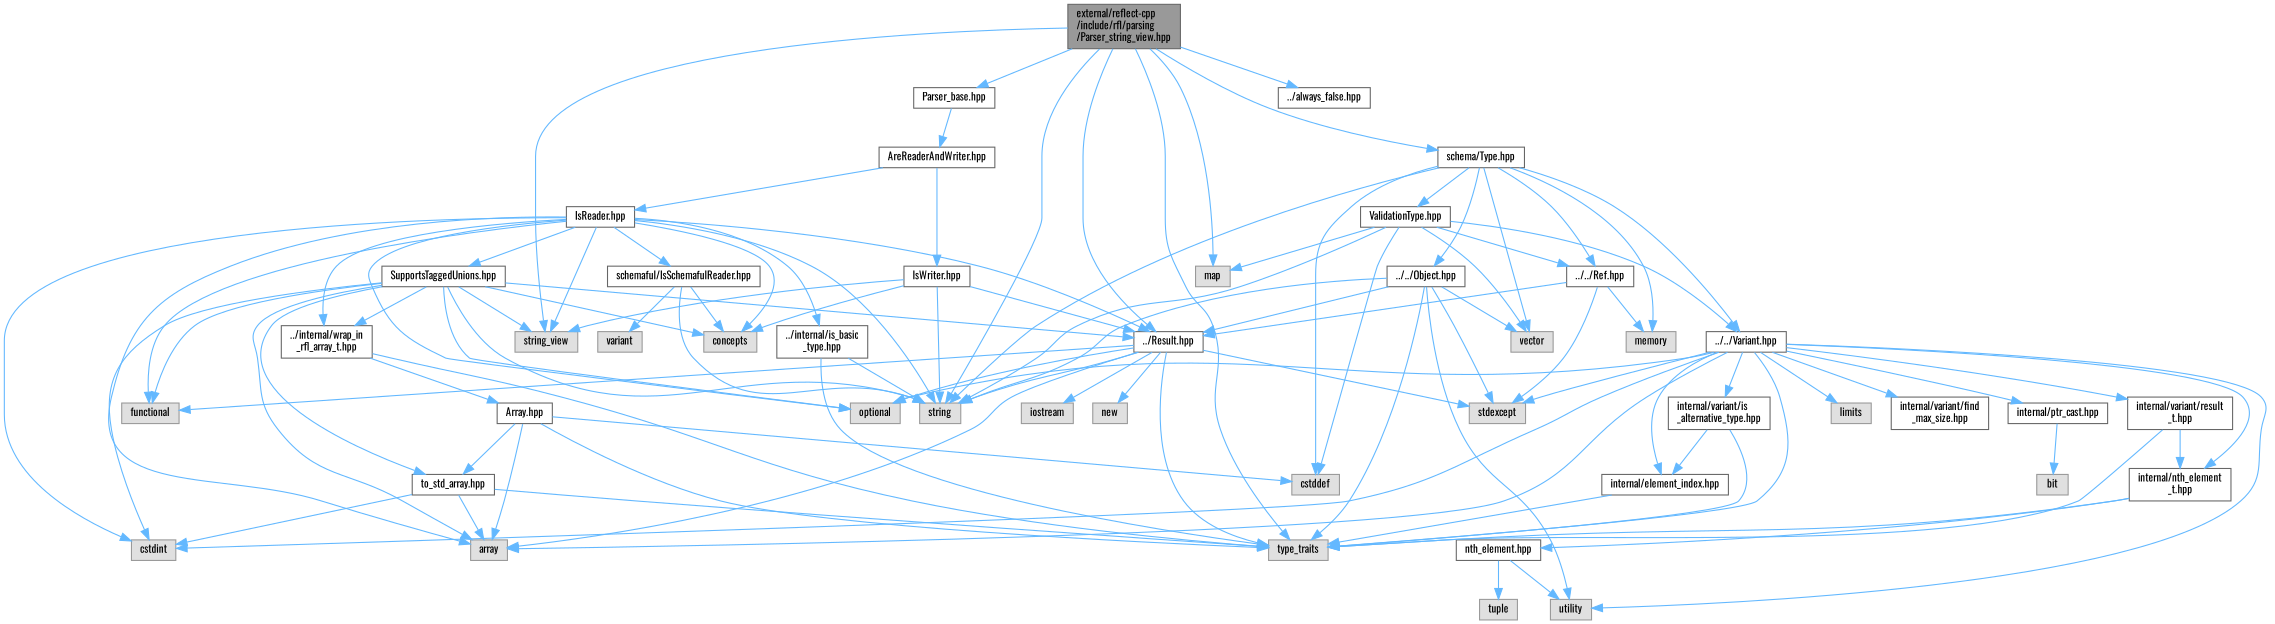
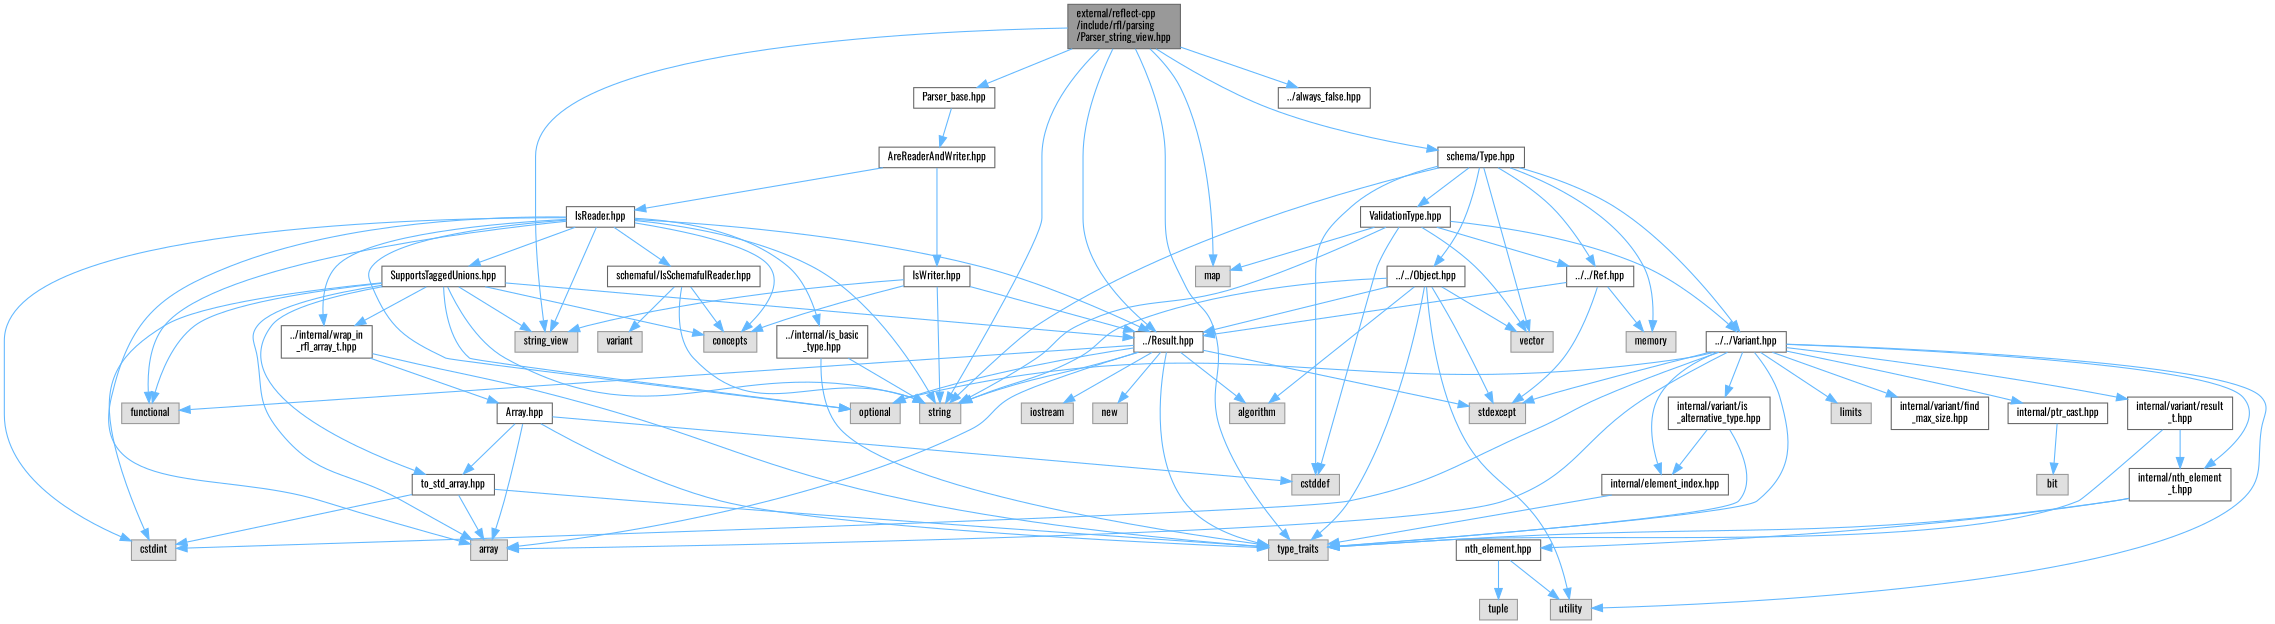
node "algorithm": added
